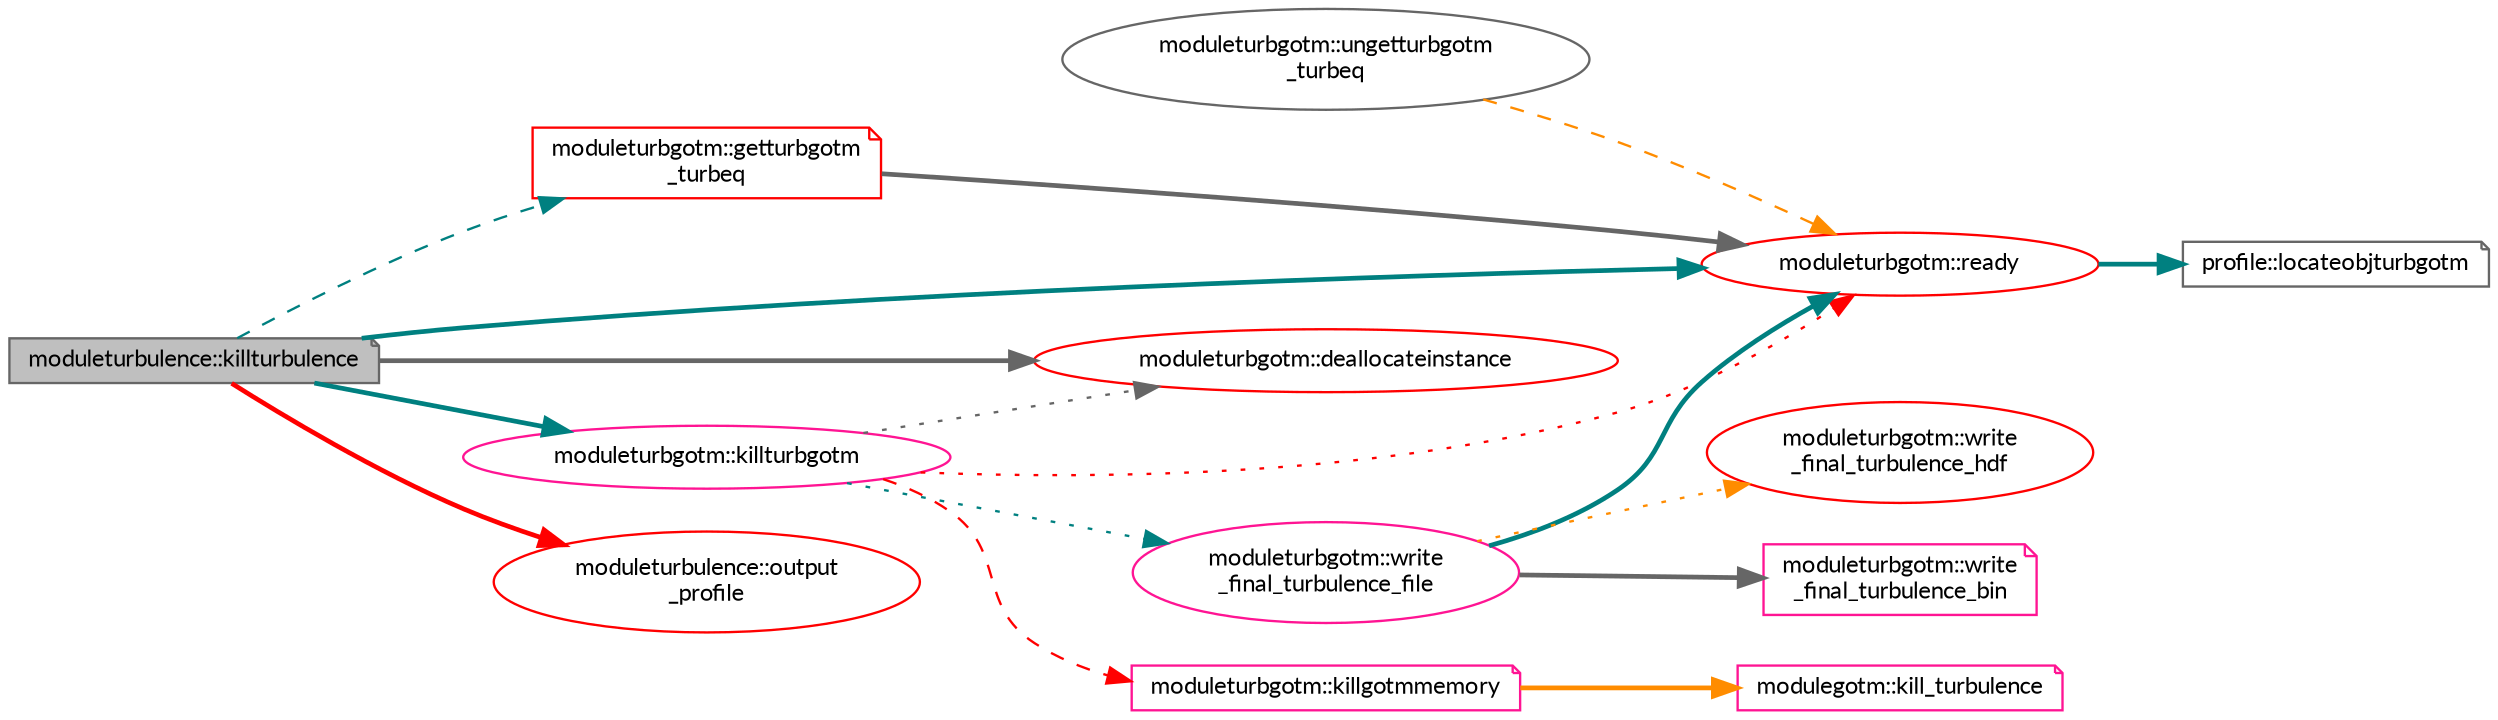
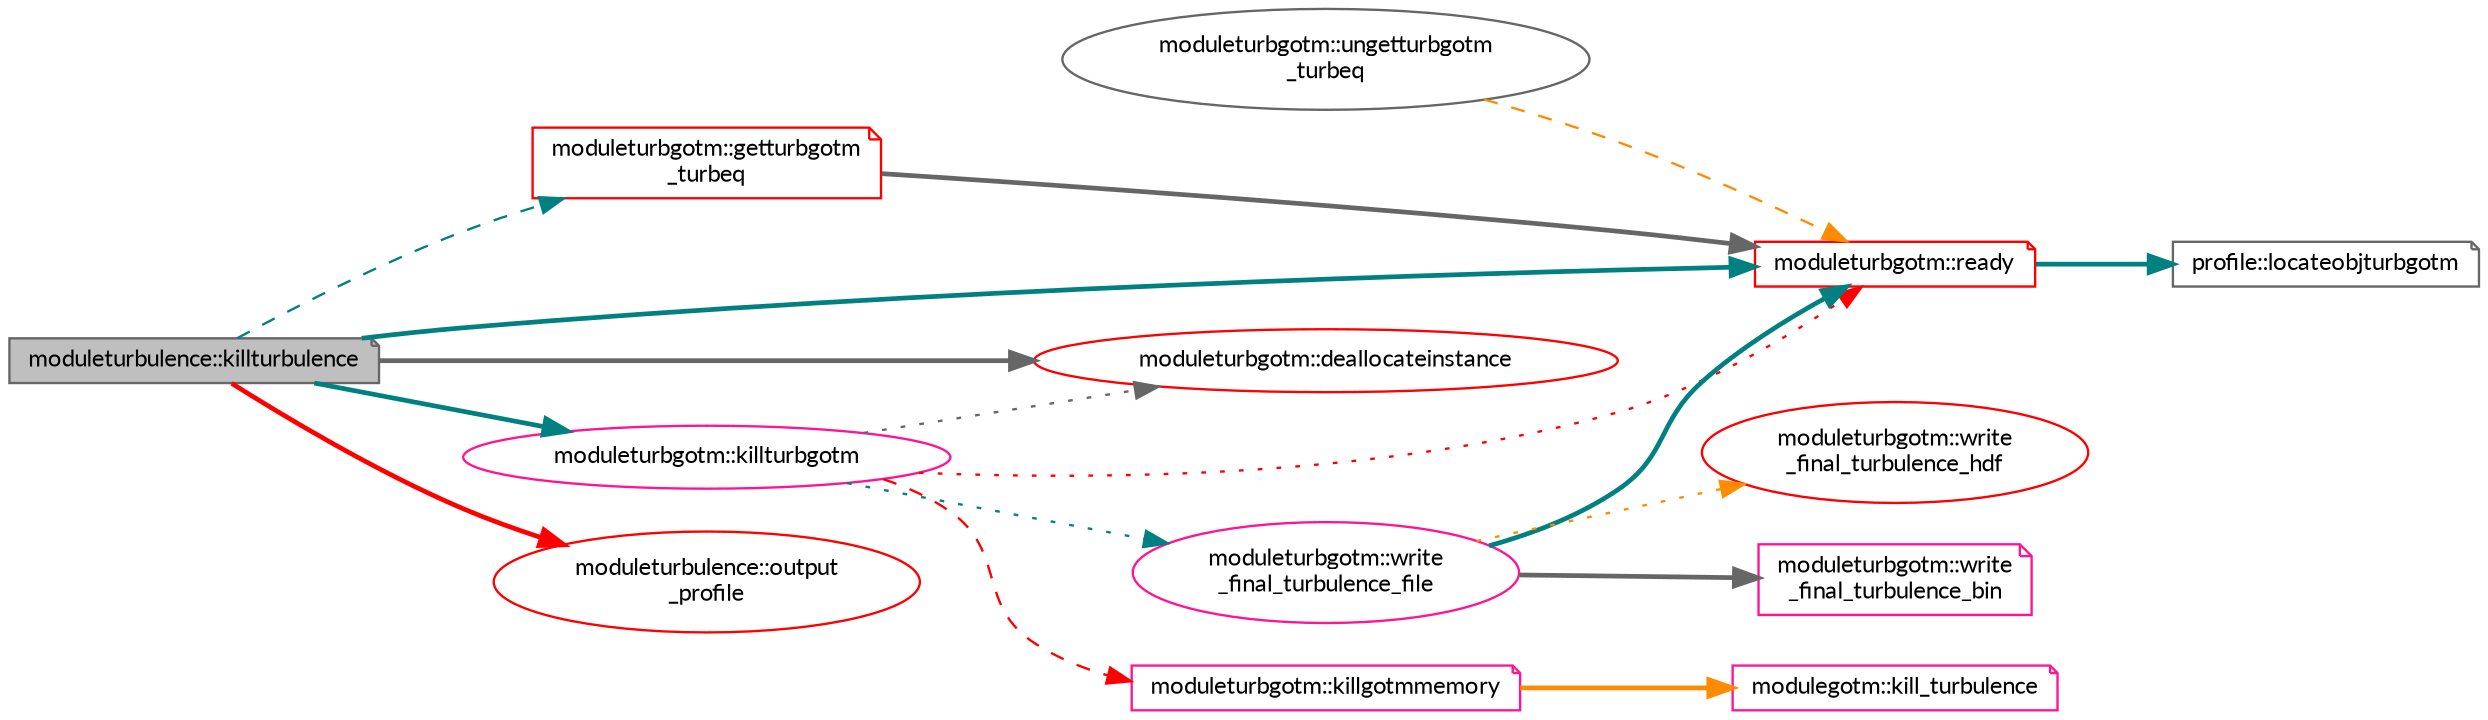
node "moduleturbgotm::ready": shape ellipse -> note
